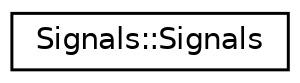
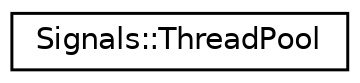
node "Signals::Signals": label "Signals::Signals" -> "Signals::ThreadPool"
